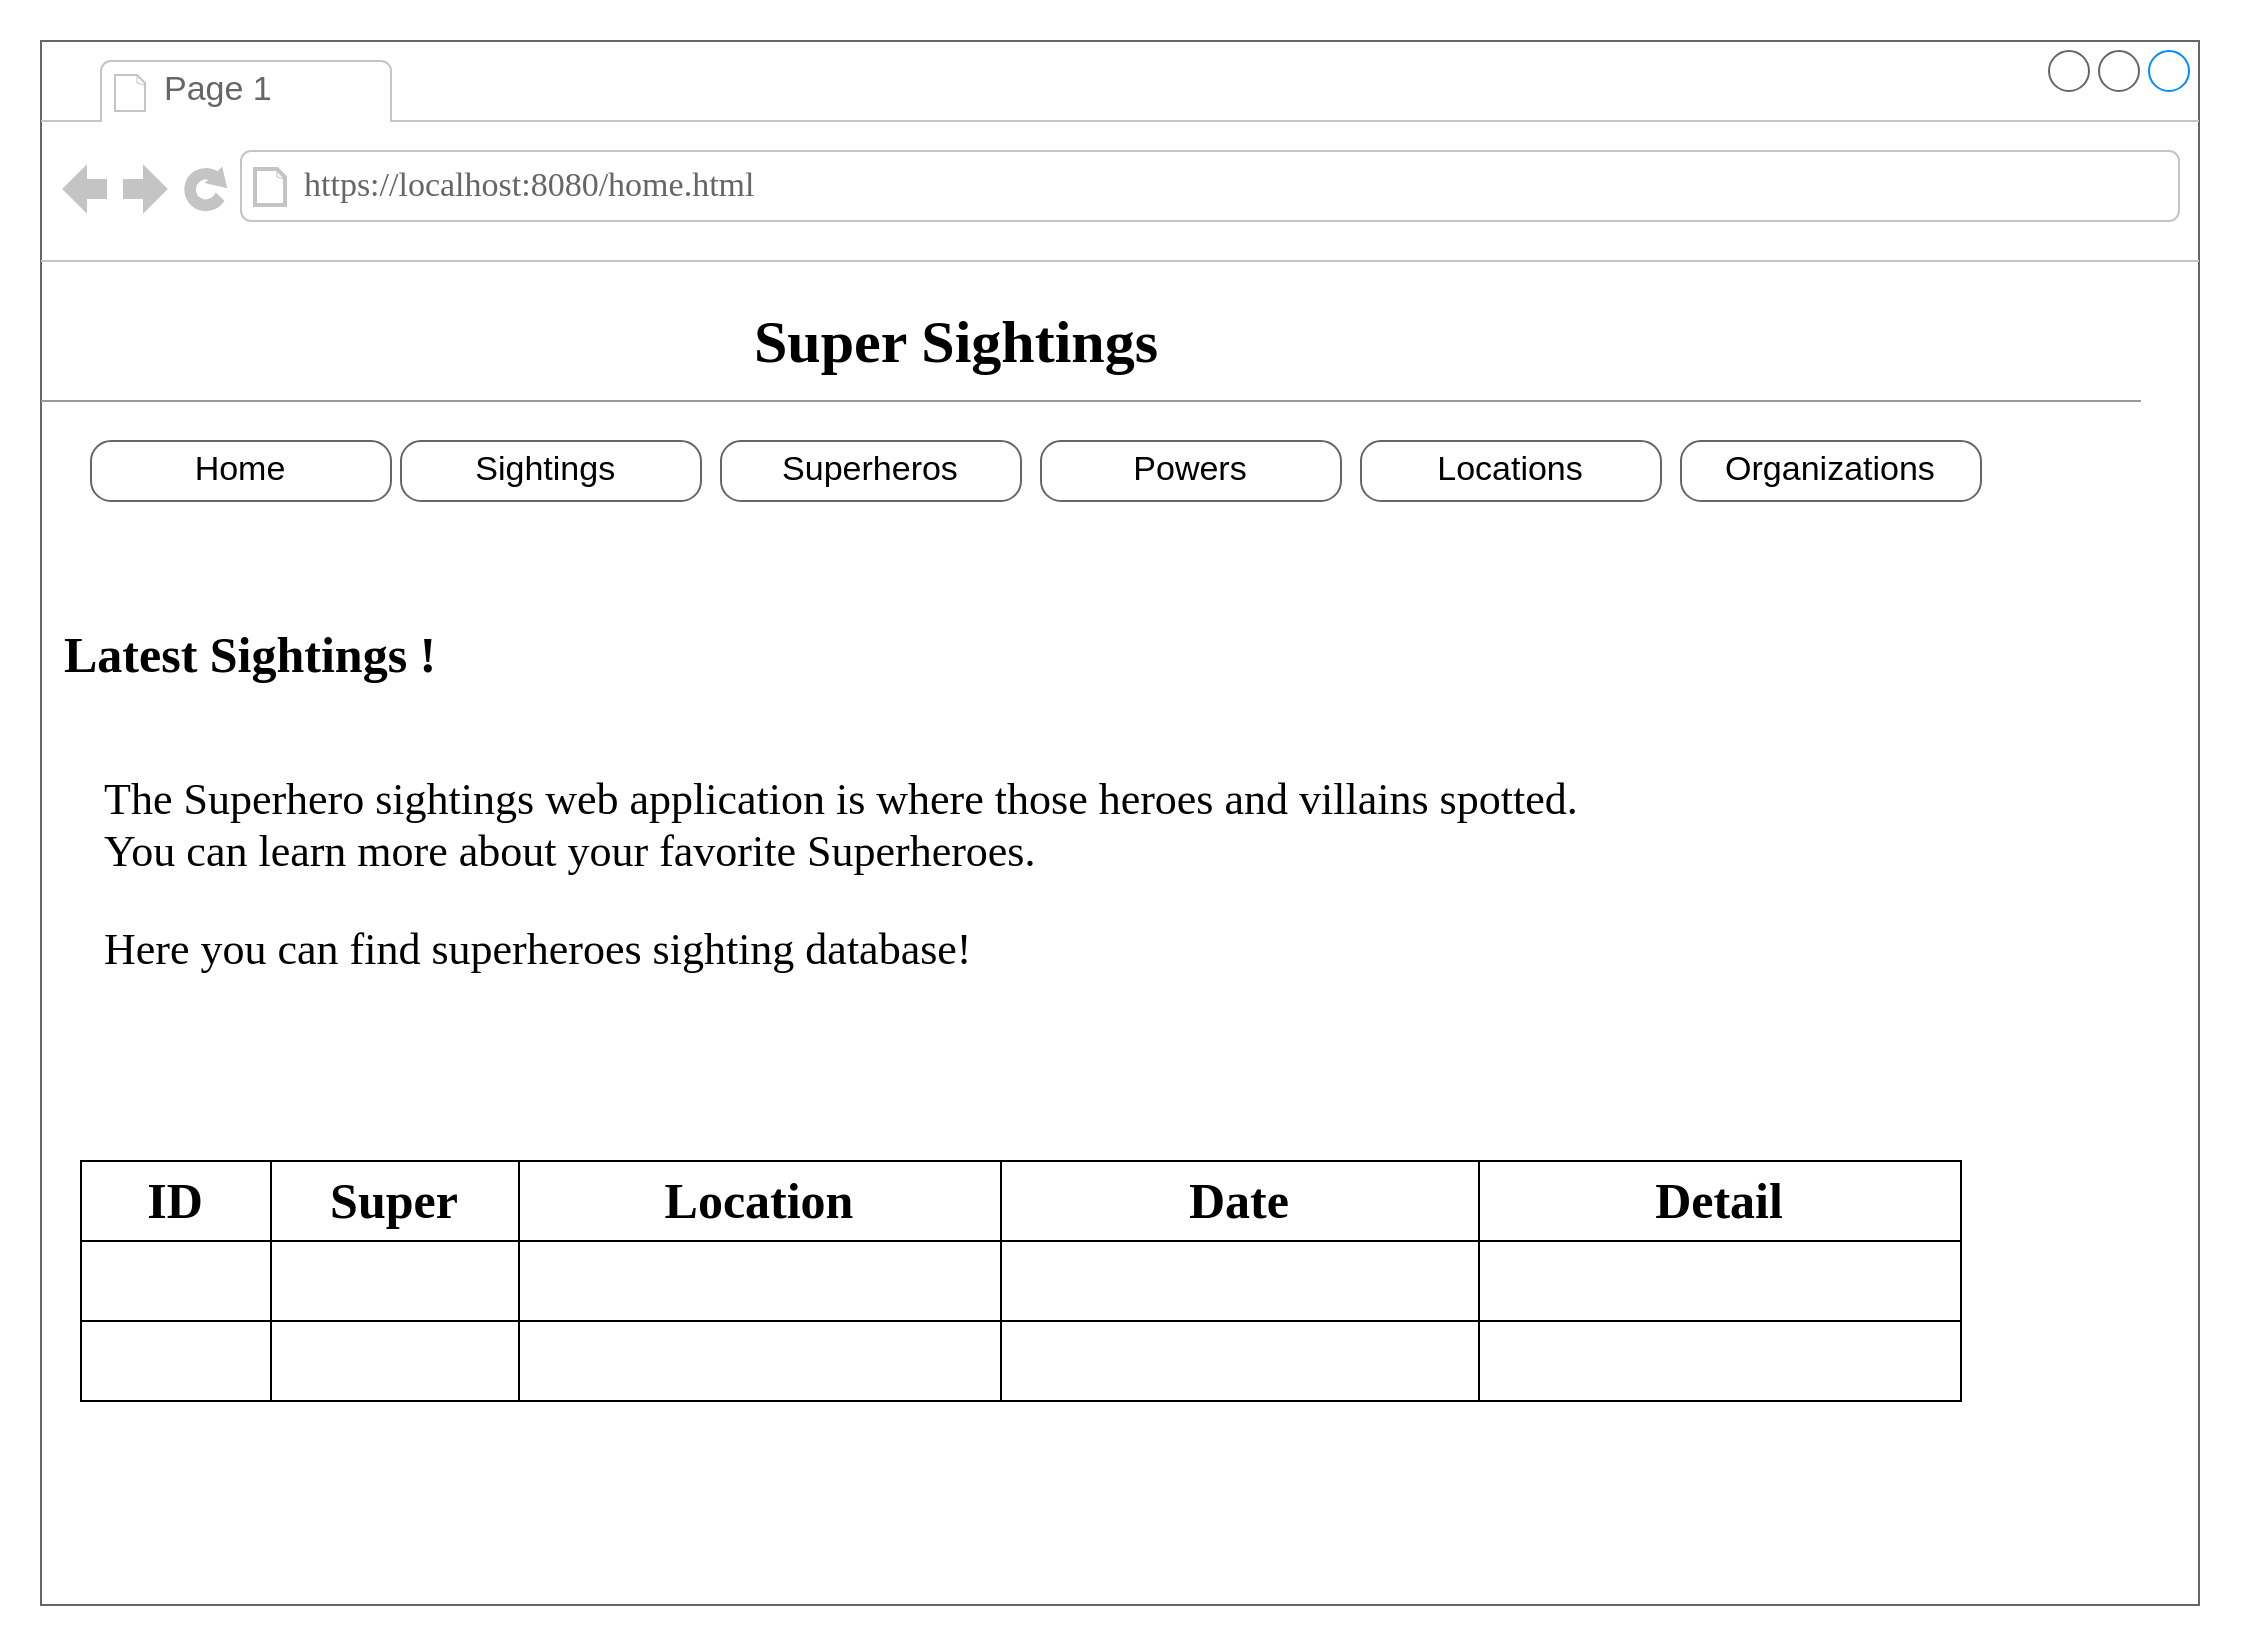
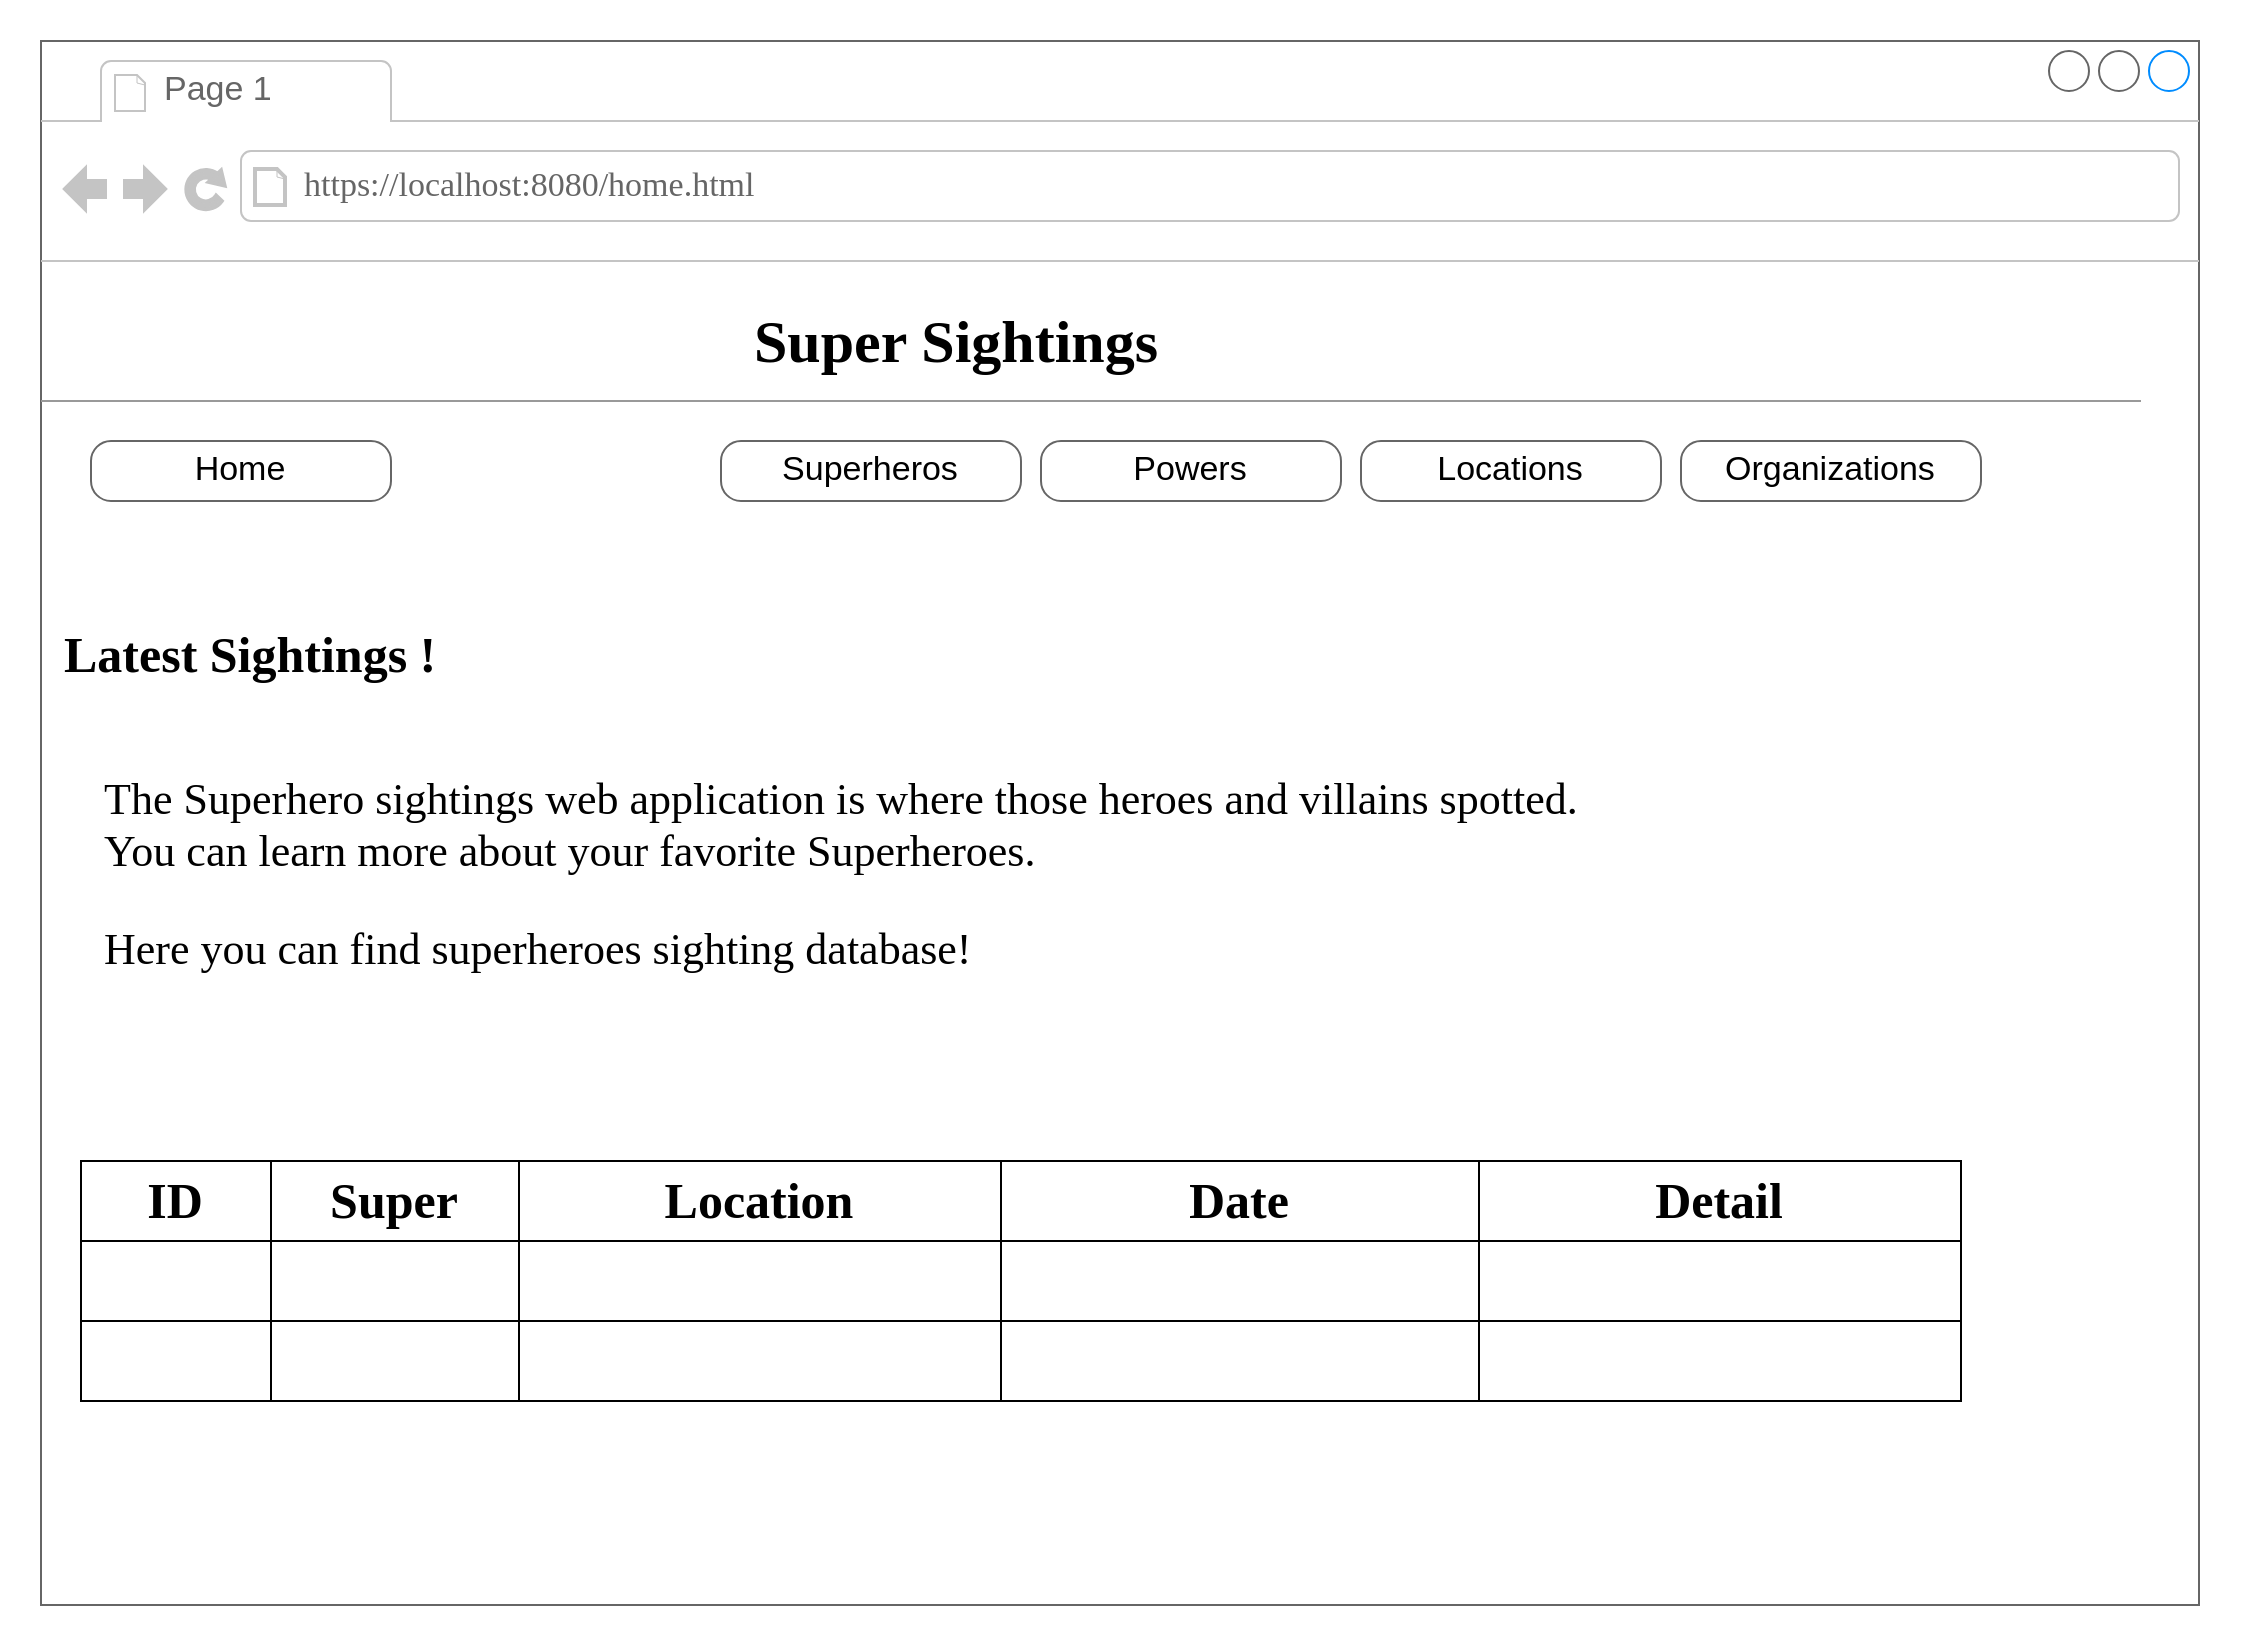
node "Sightings": removed
